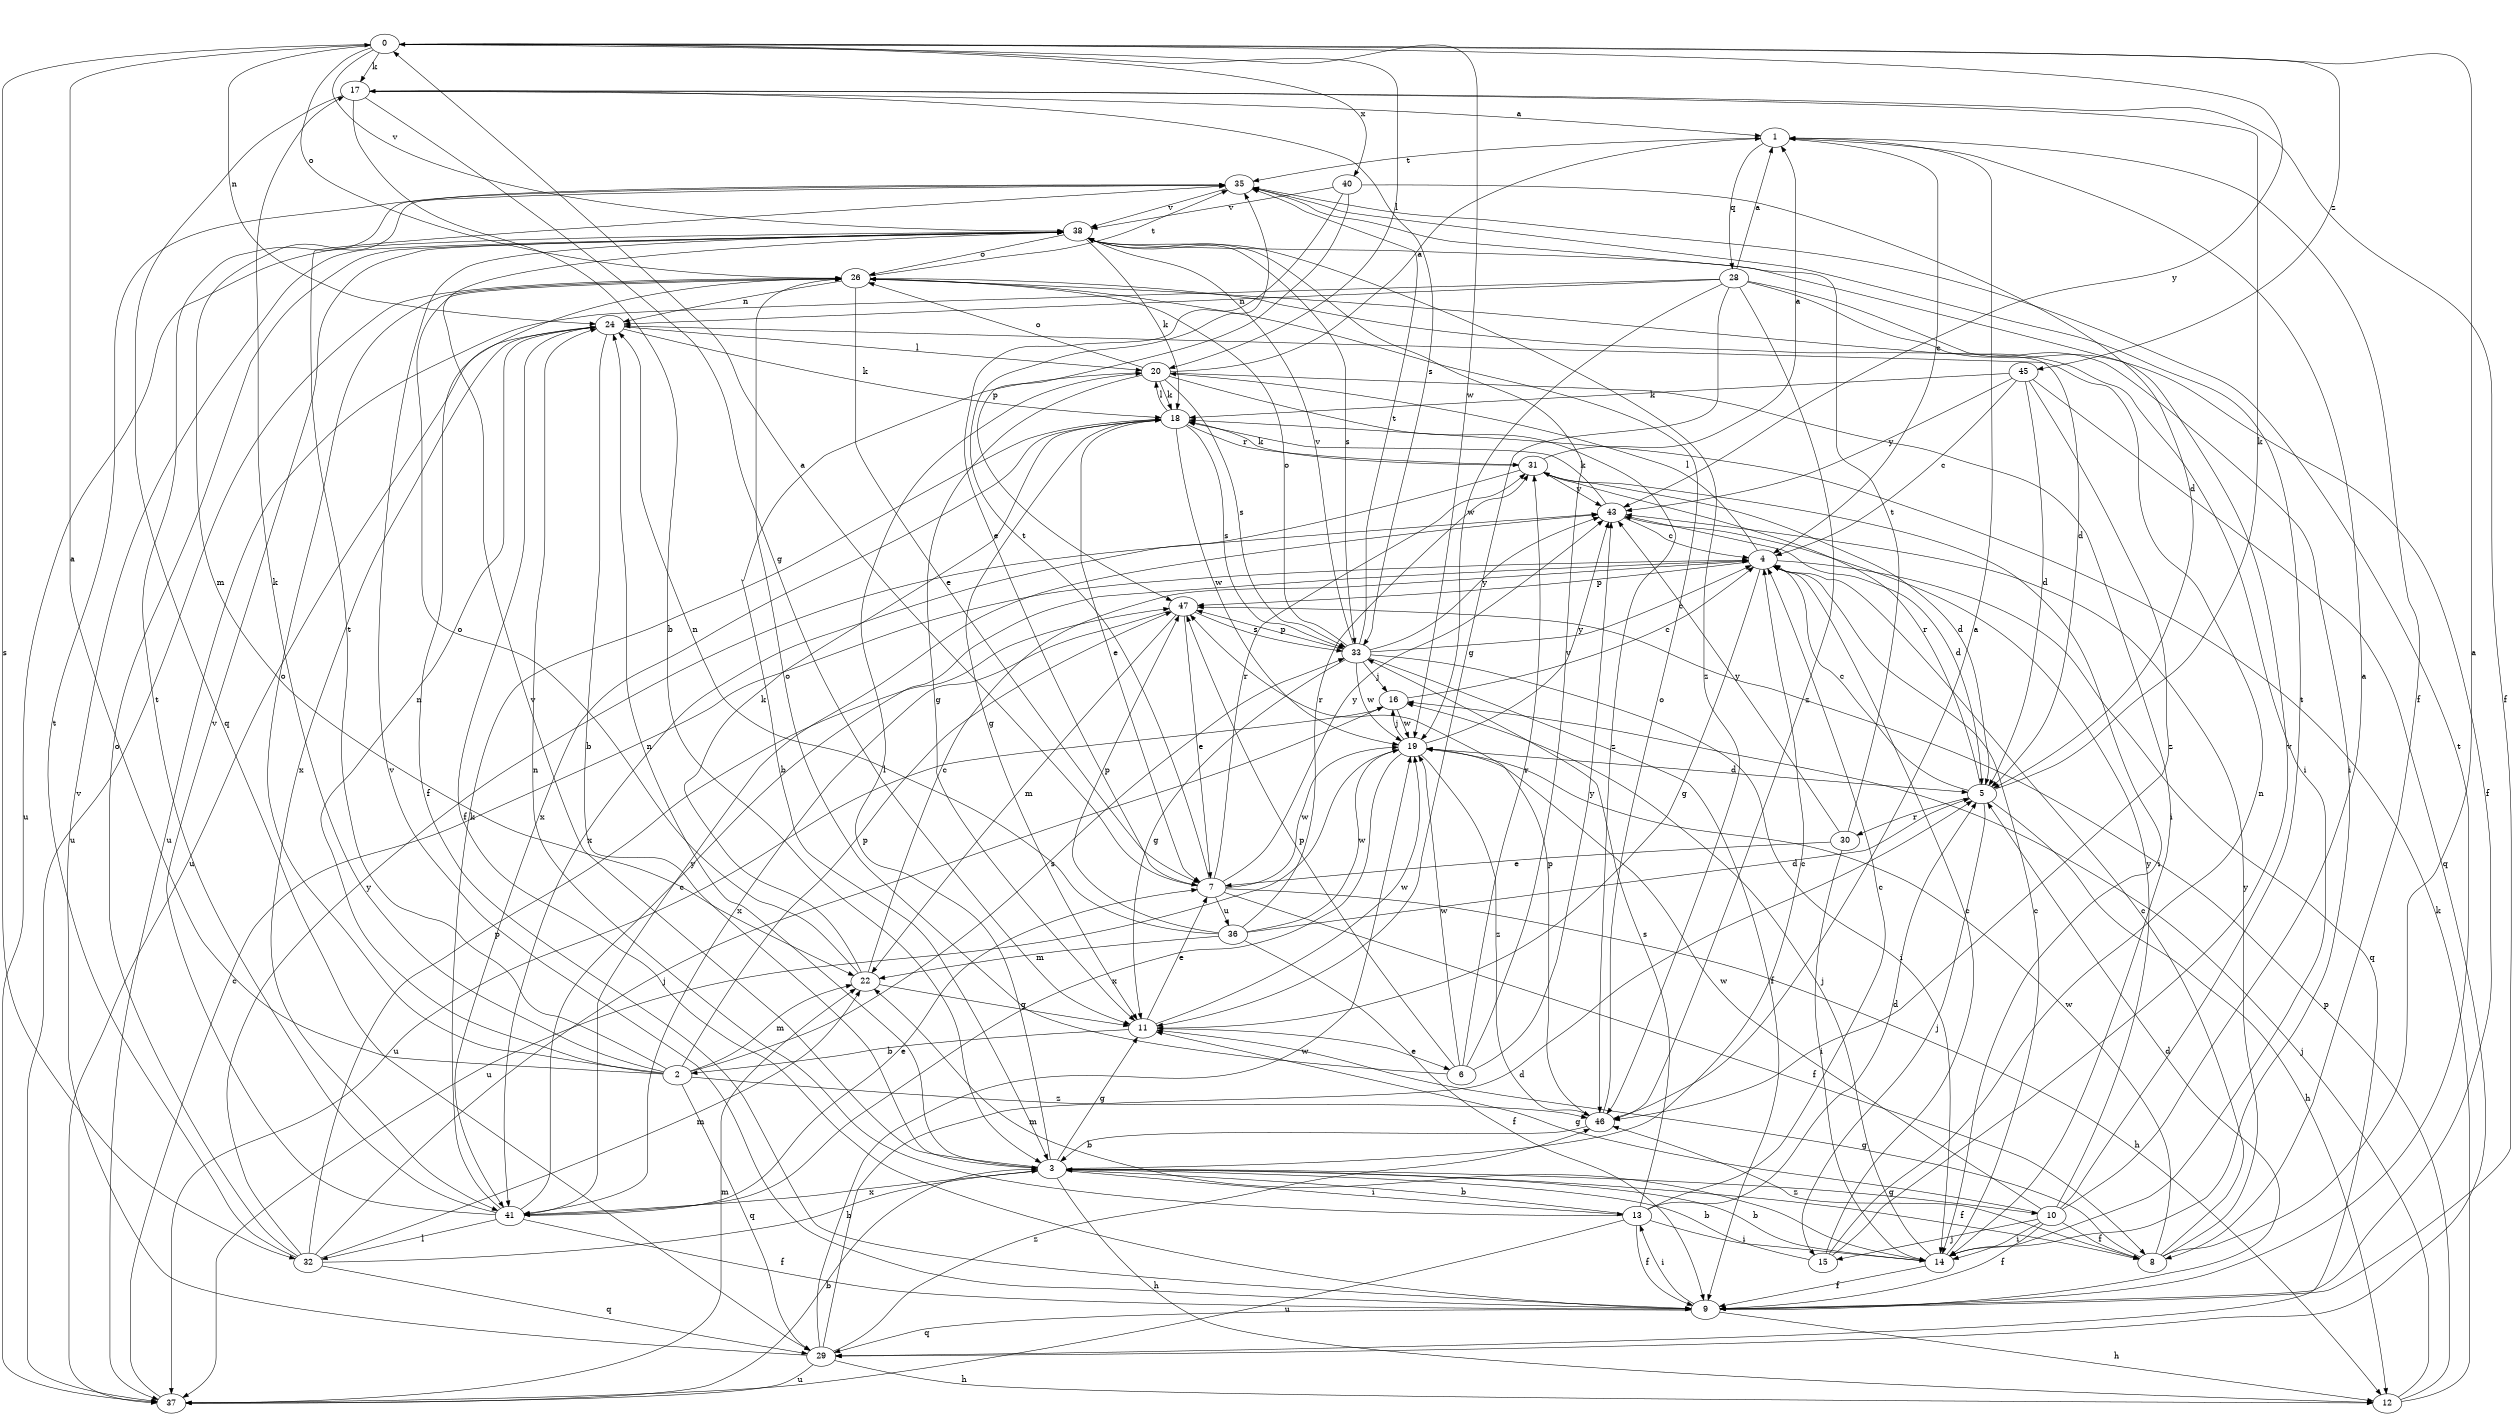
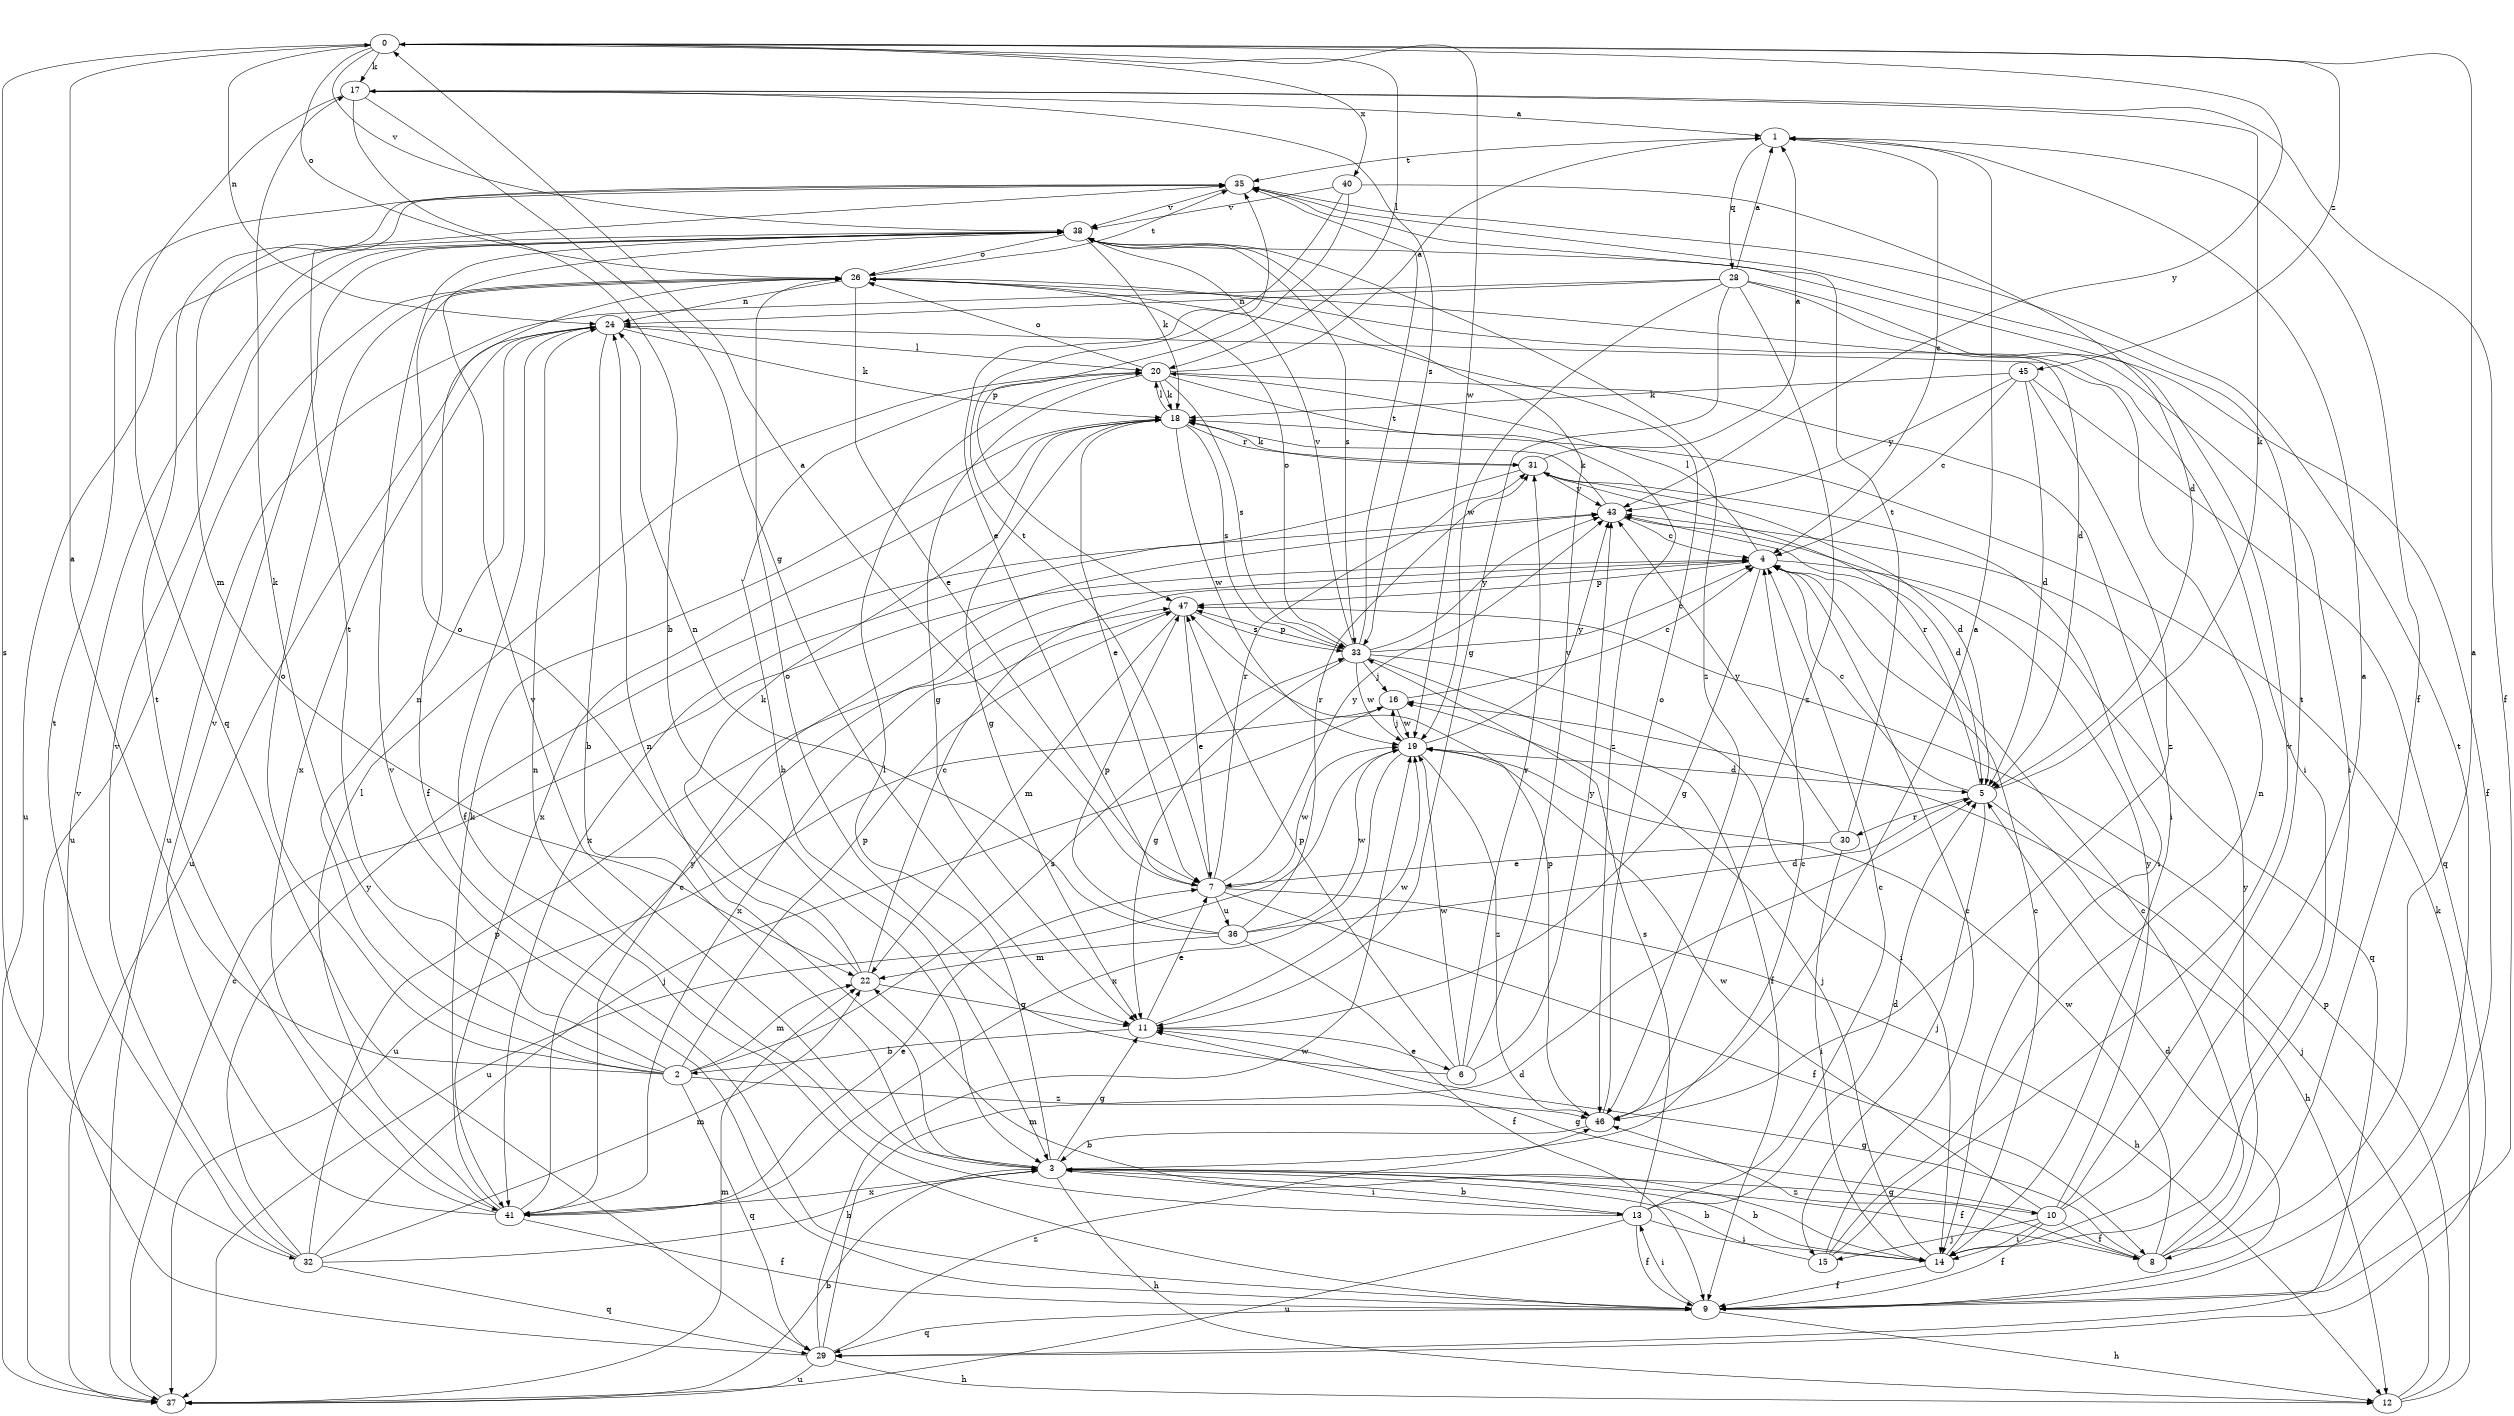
edge "32" -> "38": label "o" -> "v"
edge "41" -> "32": now "41" -> "20"
